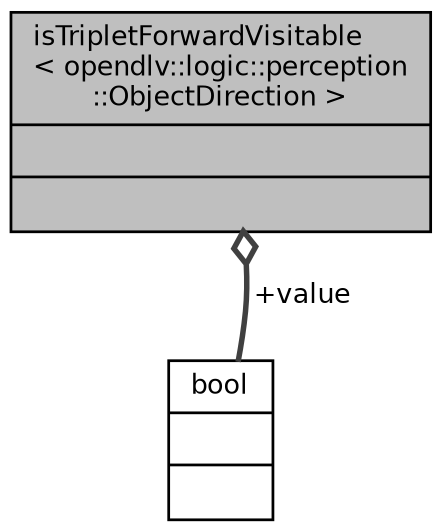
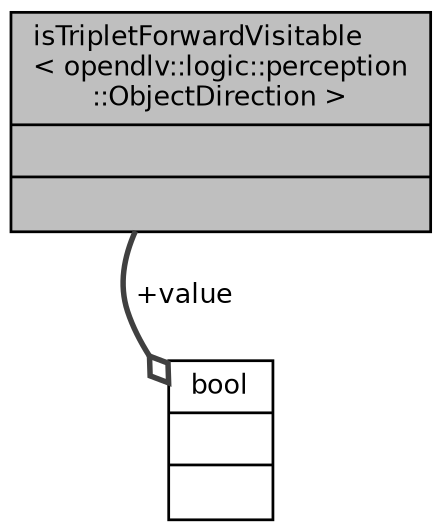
edge "bool" -> "isTripletForwardVisitable": reversed
